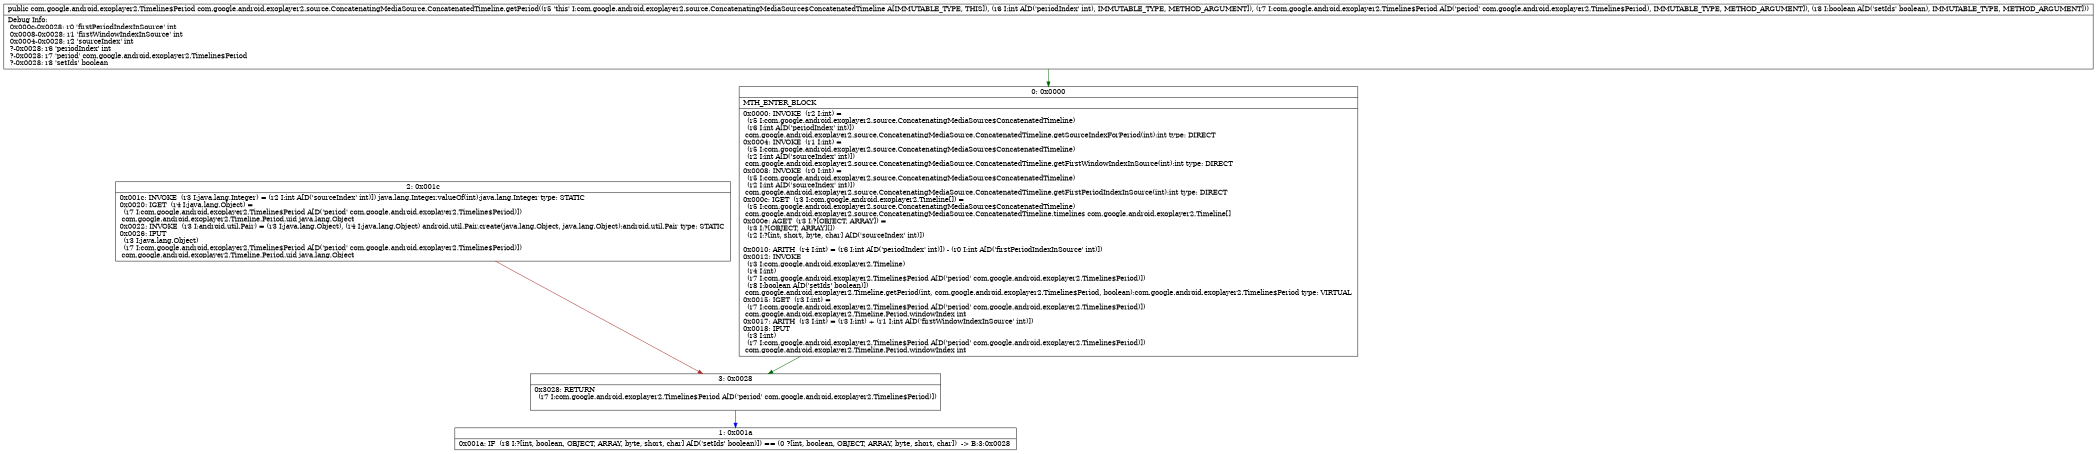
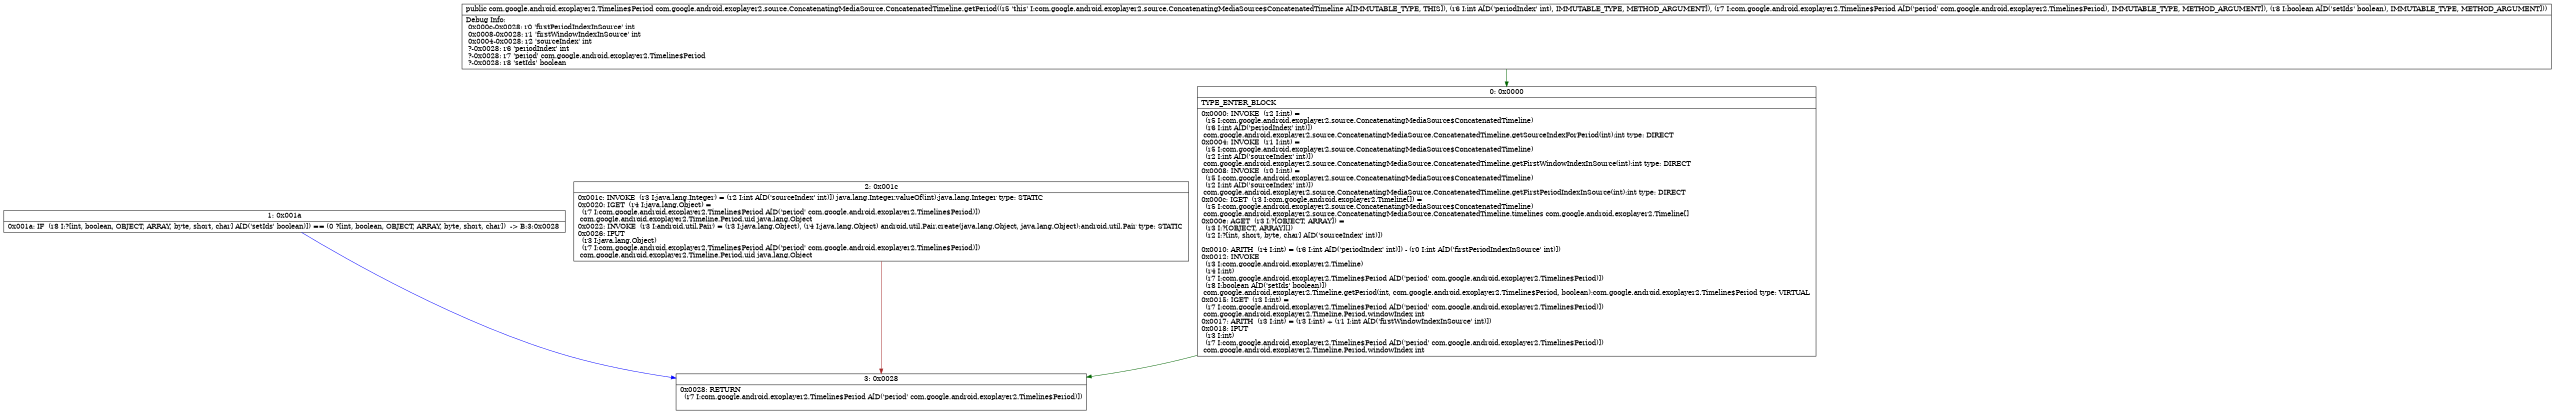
node "0: 0x0000": text "MTH_ENTER_BLOCK" -> "TYPE_ENTER_BLOCK"
node "3: 0x0028": text "0x3028: RETURN" -> "0x0028: RETURN"
edge "3: 0x0028" -> "1: 0x001a": reversed
